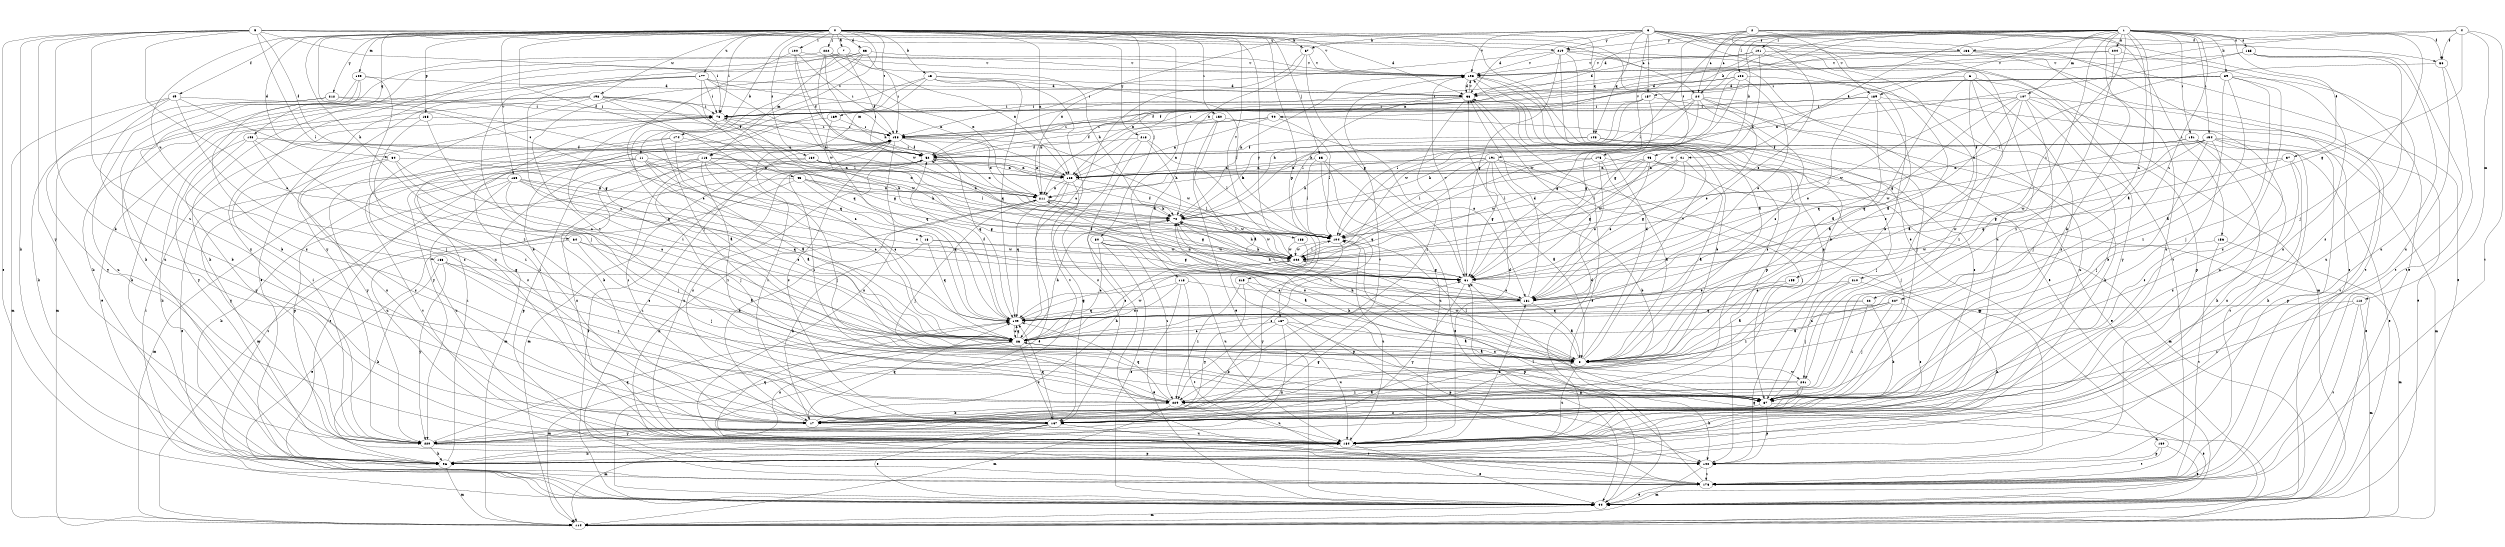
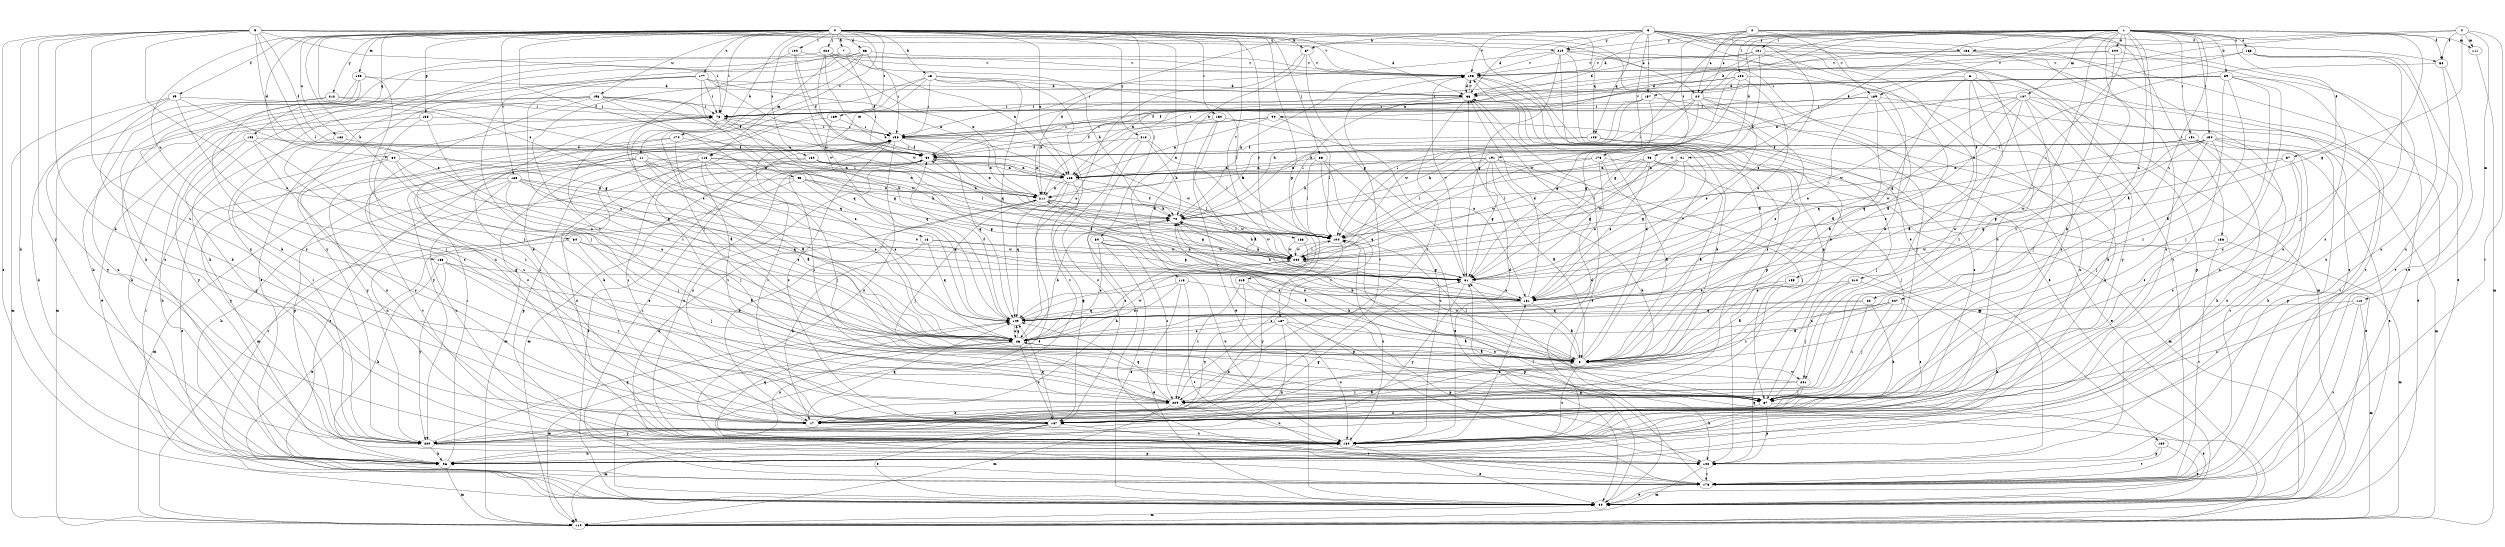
node "111": added
edge "100" -> "158": now "15" -> "158"
node "182": added
edge "5" -> "131": added, label "o"
